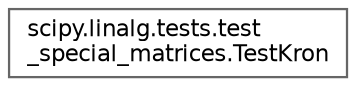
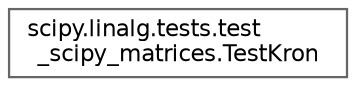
node "scipy.linalg.tests.test _special_matrices.TestKron": label "scipy.linalg.tests.test _special_matrices.TestKron" -> "scipy.linalg.tests.test _scipy_matrices.TestKron"
